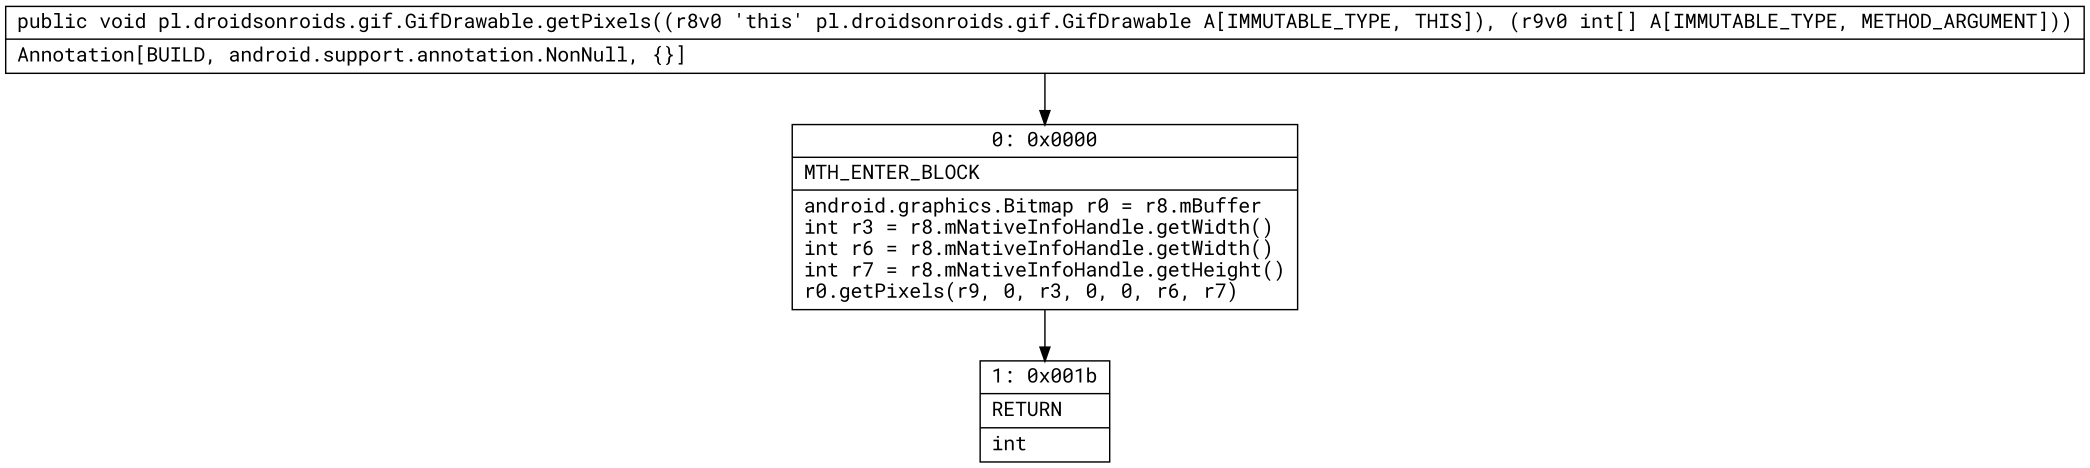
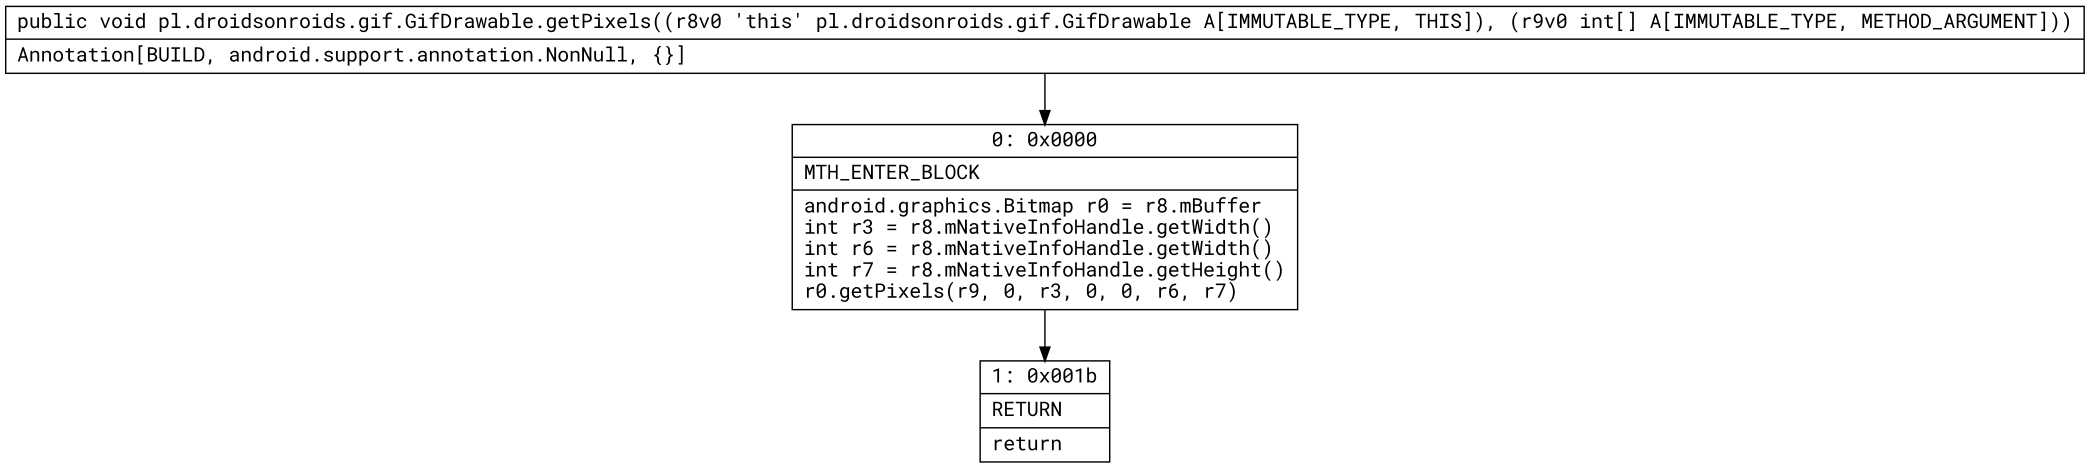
node "1: 0x001b": text "int" -> "return"
